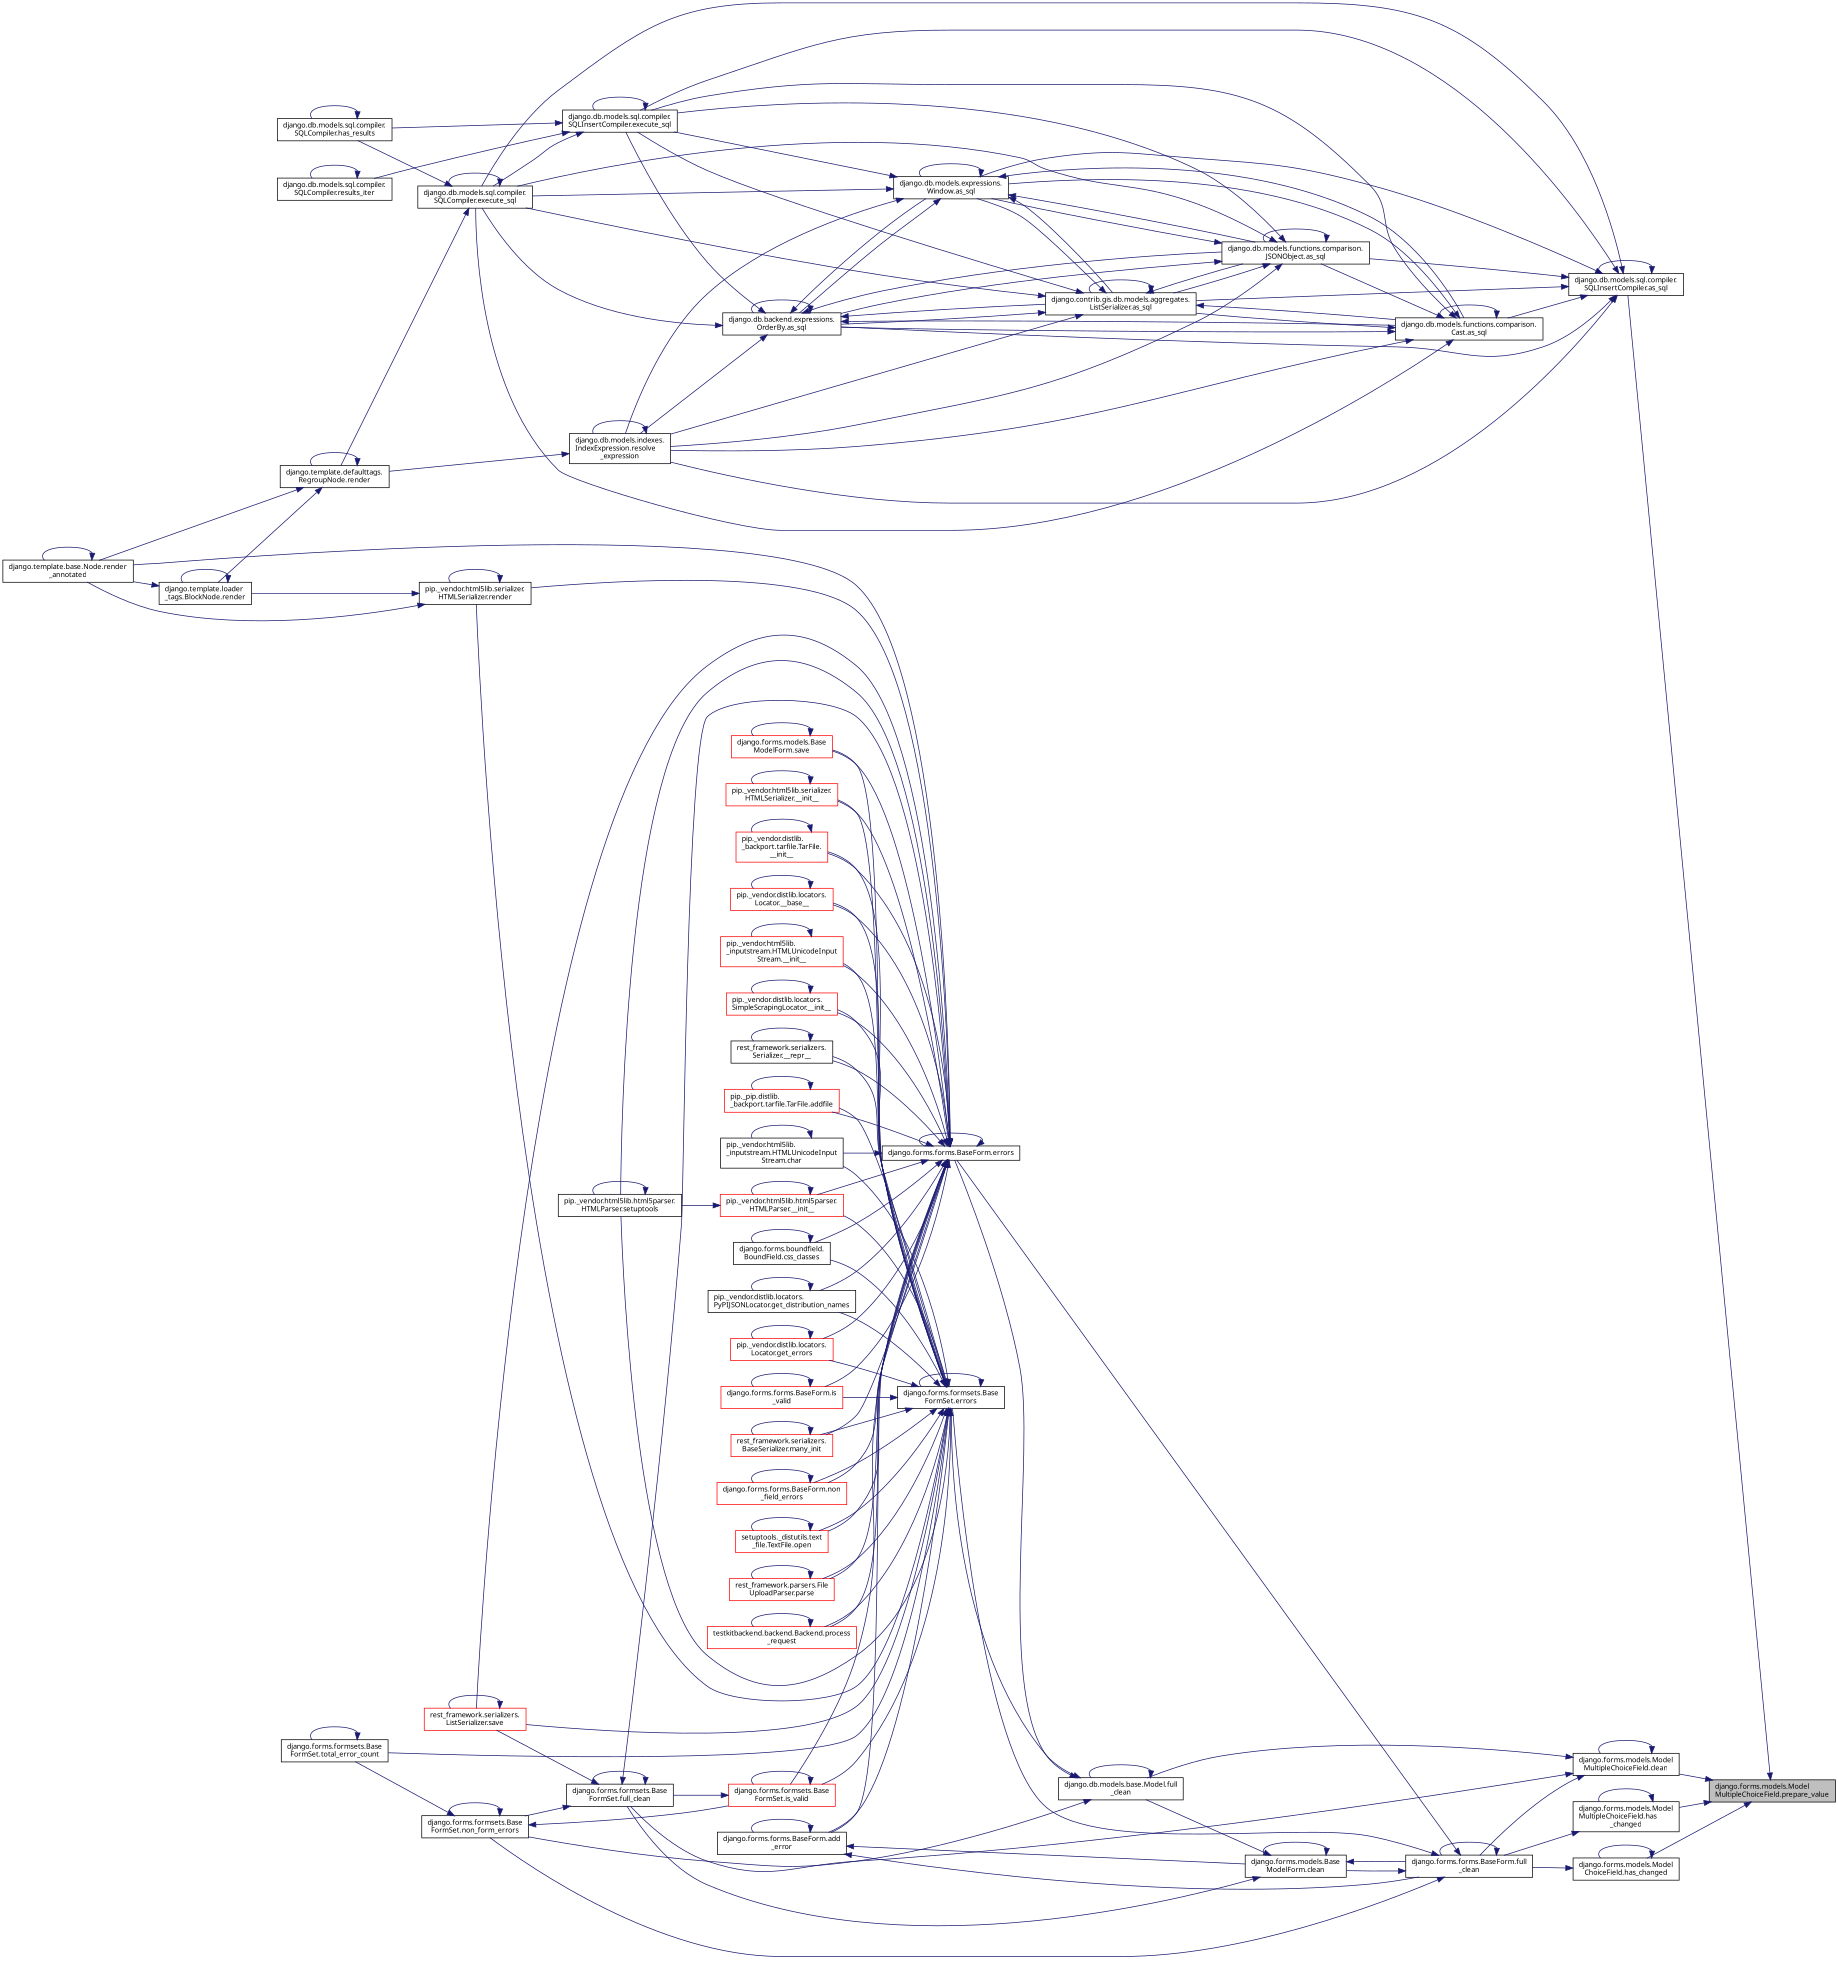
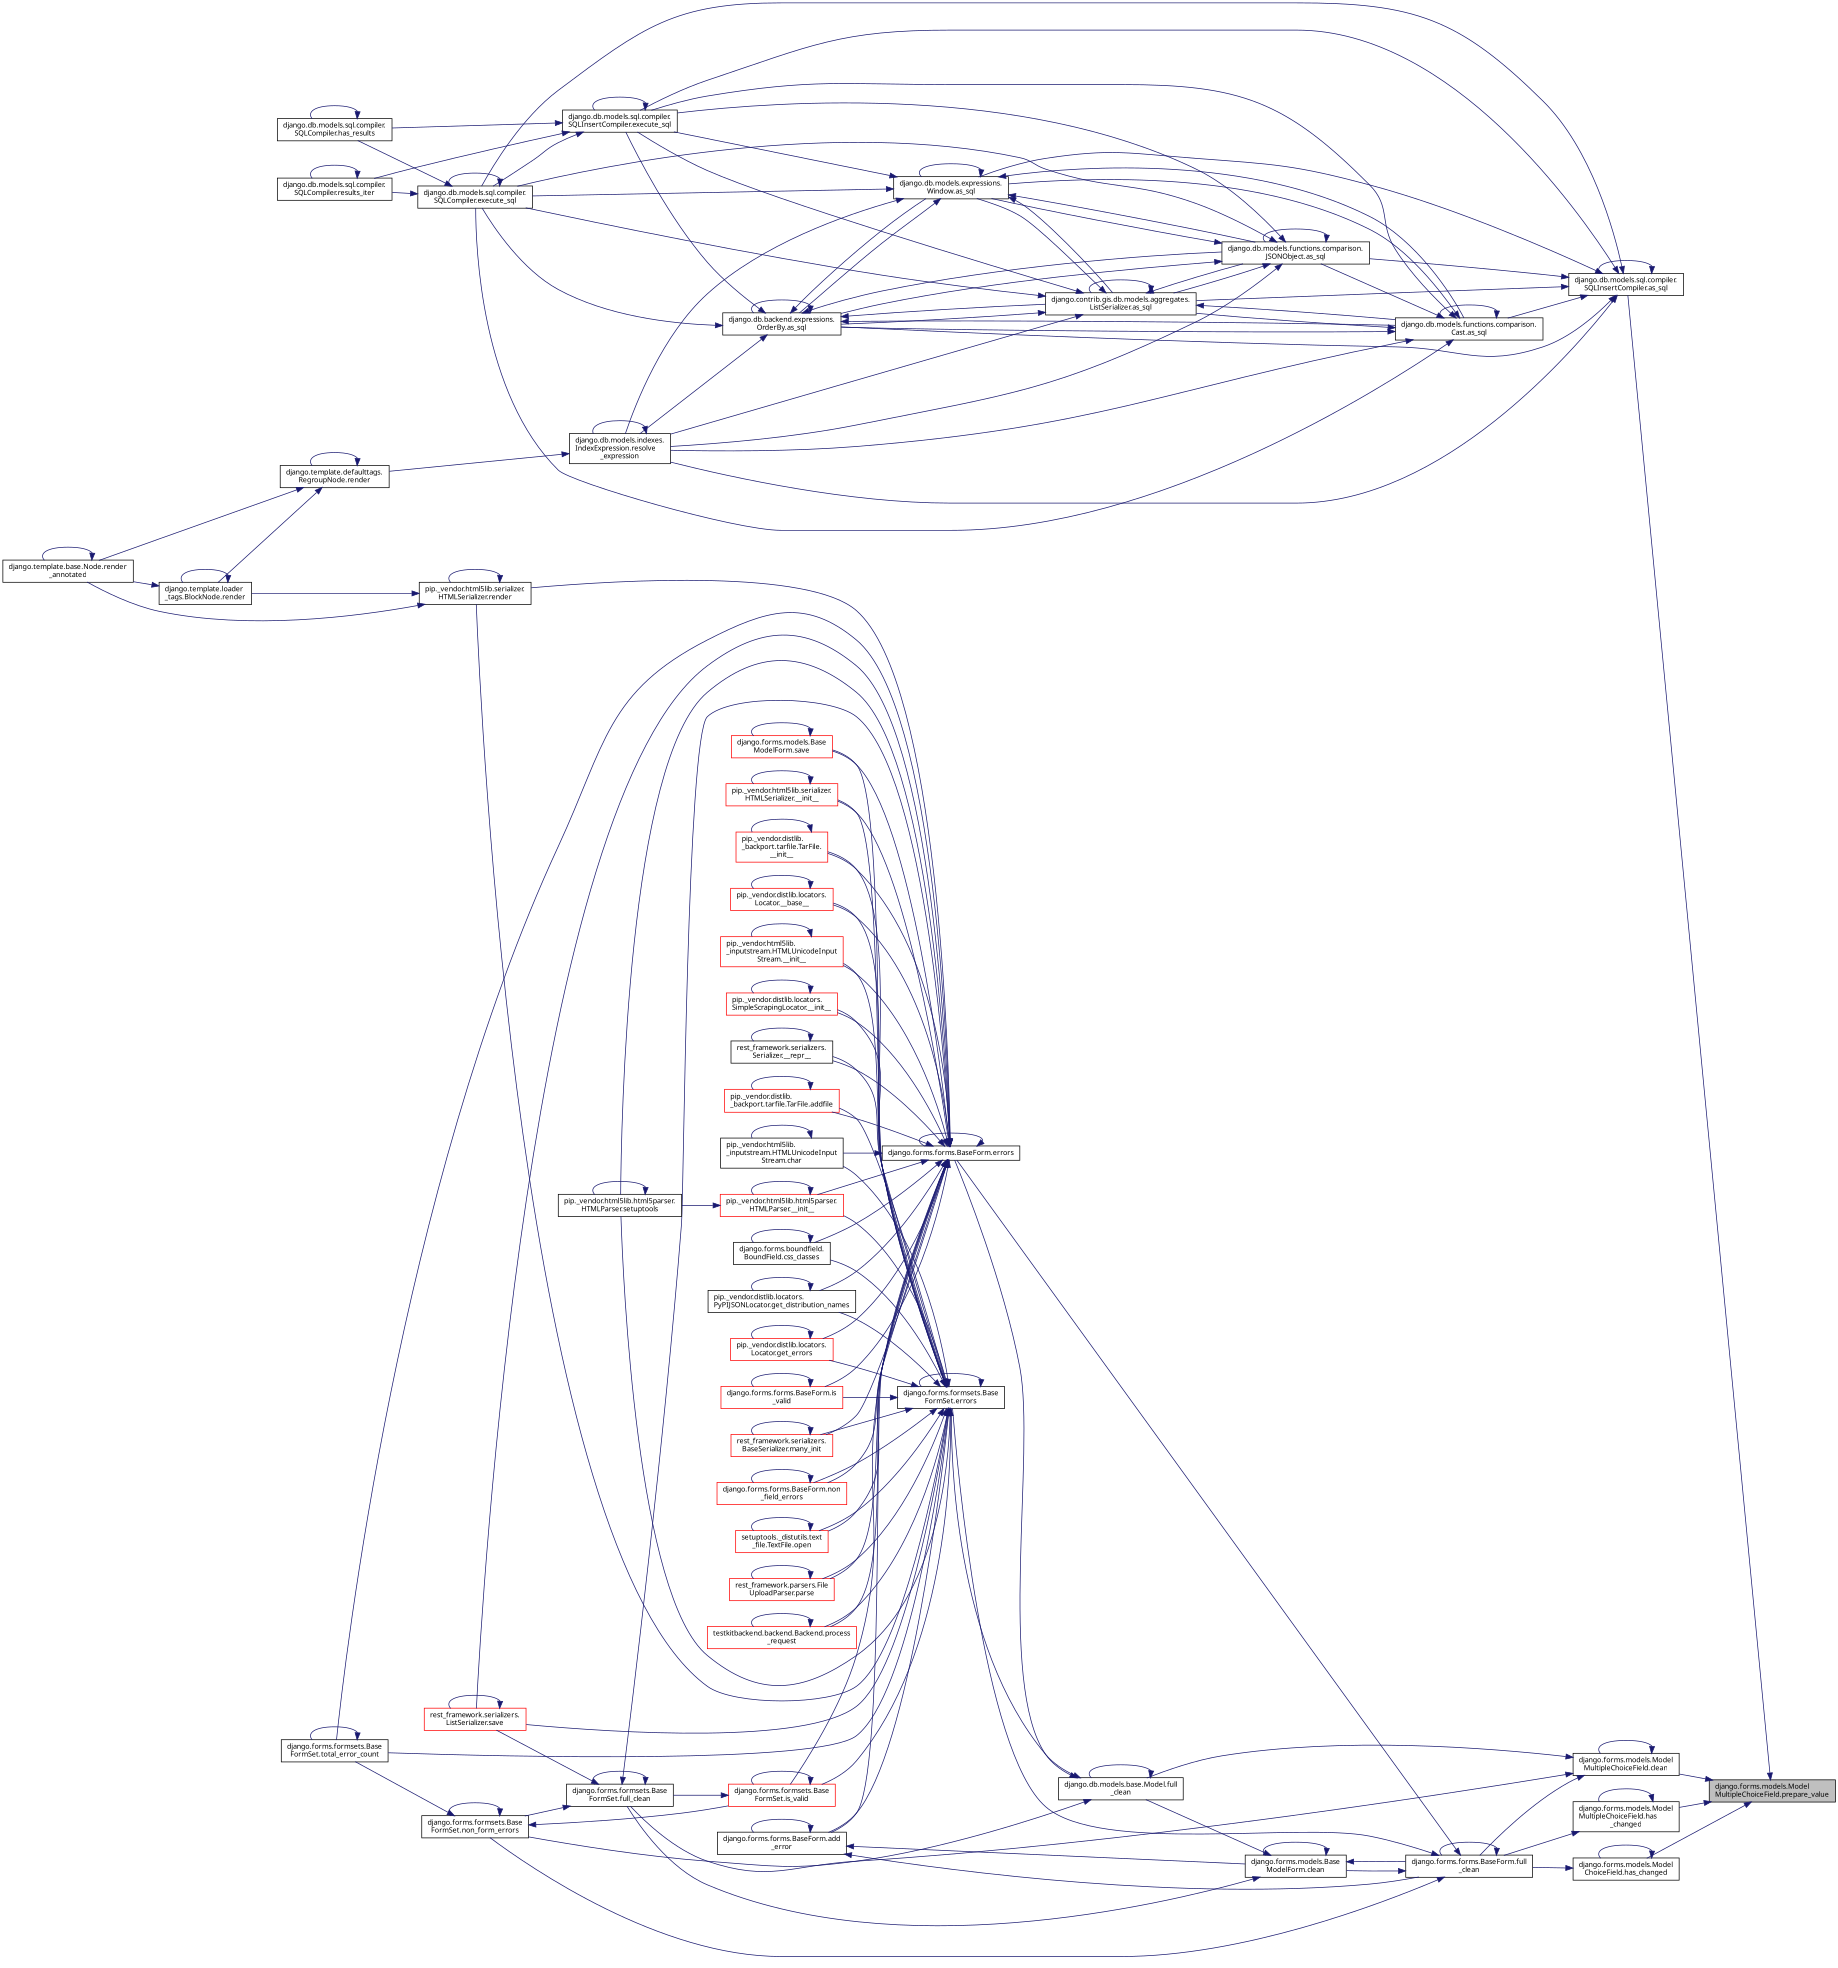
edge "django.template.defaulttags. RegroupNode.render" -> "django.db.models.sql.compiler. SQLCompiler.execute_sql": now "django.db.models.sql.compiler. SQLCompiler.results_iter" -> "django.db.models.sql.compiler. SQLCompiler.execute_sql"
edge "django.template.base.Node.render _annotated" -> "django.forms.forms.BaseForm.errors": now "django.forms.formsets.Base FormSet.total_error_count" -> "django.forms.forms.BaseForm.errors"
node "pip._pip.distlib. _backport.tarfile.TarFile.addfile": label "pip._pip.distlib. _backport.tarfile.TarFile.addfile" -> "pip._vendor.distlib. _backport.tarfile.TarFile.addfile"
